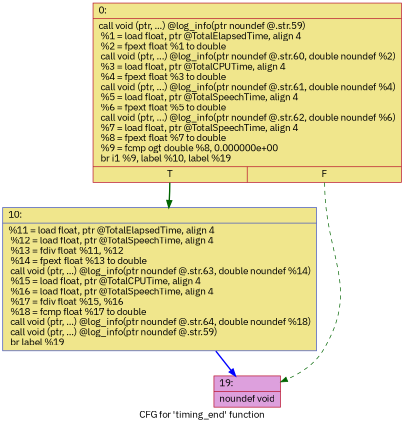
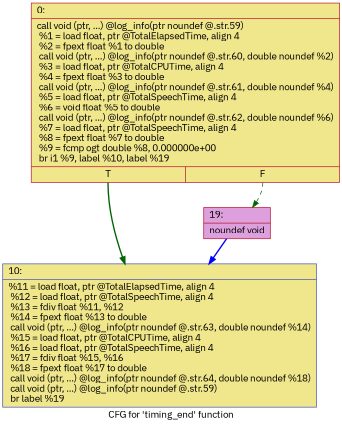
node "0:": text "%6 = fpext float %5 to double" -> "%6 = void float %5 to double"
node "10:": text "%18 = fcmp float %17 to double" -> "%18 = fpext float %17 to double"
edge "10:" -> "19:": reversed
